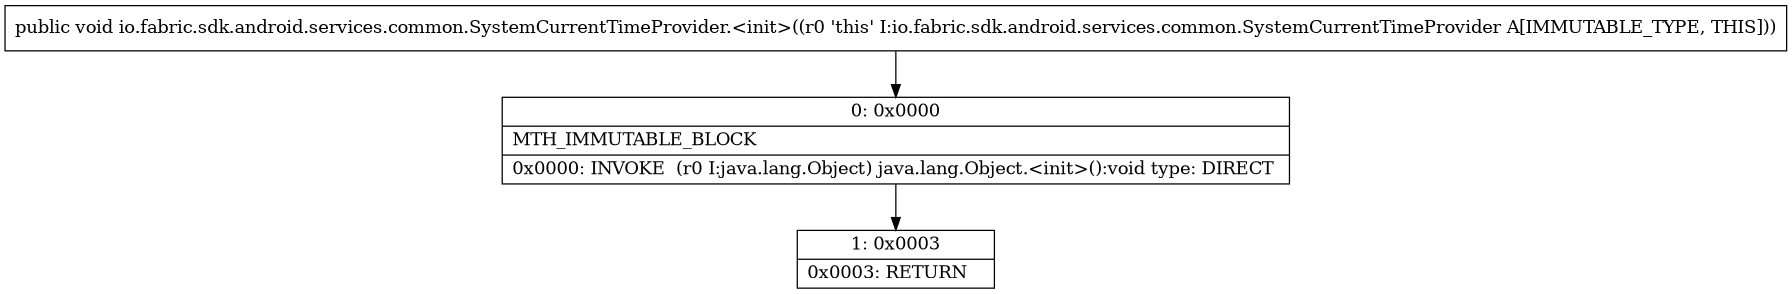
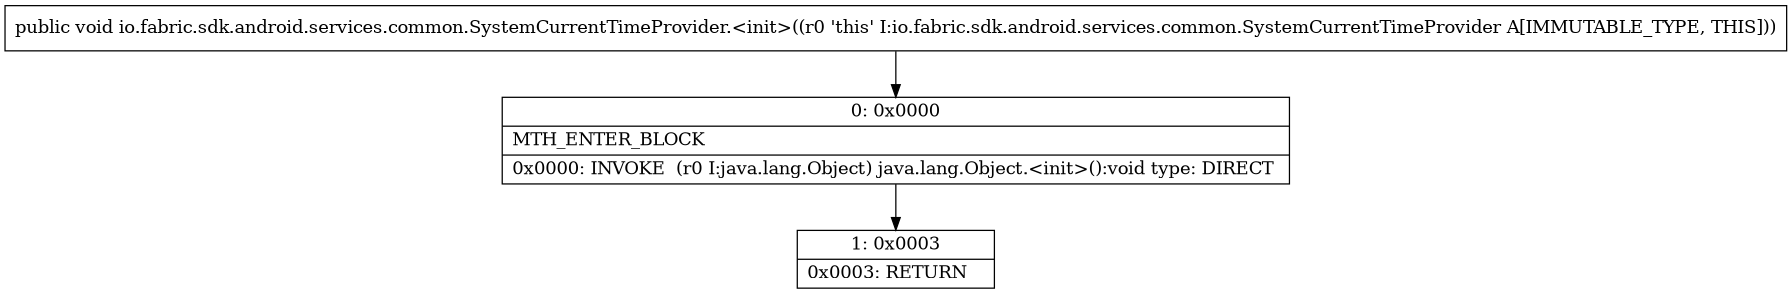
node "0: 0x0000": text "MTH_IMMUTABLE_BLOCK" -> "MTH_ENTER_BLOCK"
